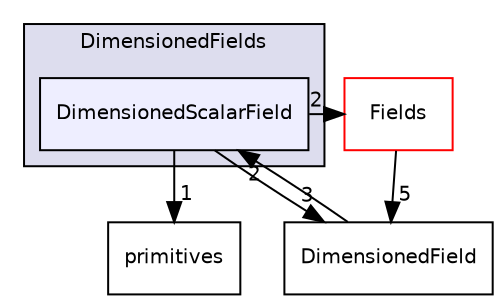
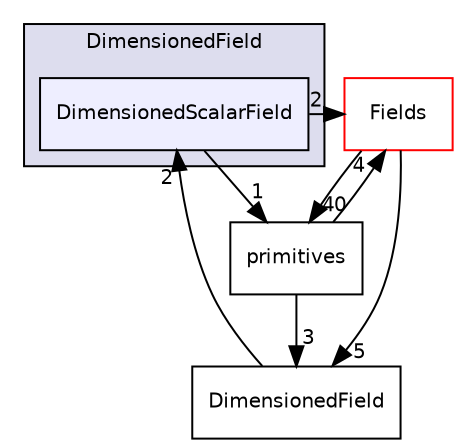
cluster "DimensionedFields": label "DimensionedFields" -> "DimensionedField"
edge "Fields" -> "primitives": added
edge "DimensionedScalarField" -> "DimensionedField": now "primitives" -> "DimensionedField"
edge "primitives" -> "Fields": added
